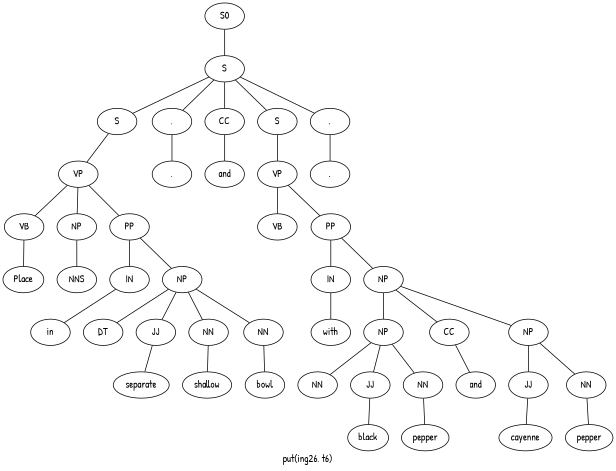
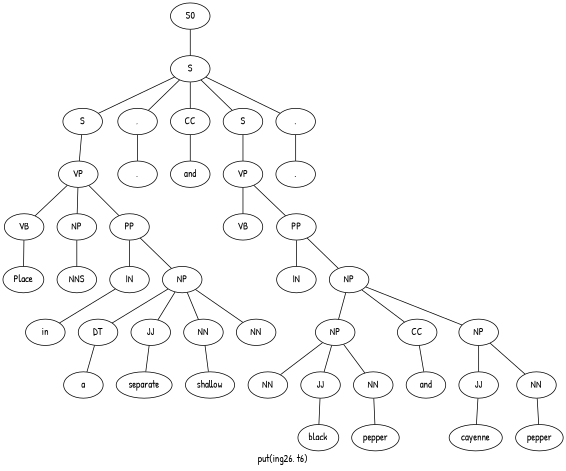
node "with": removed
node "a": added
node "bowl": removed
